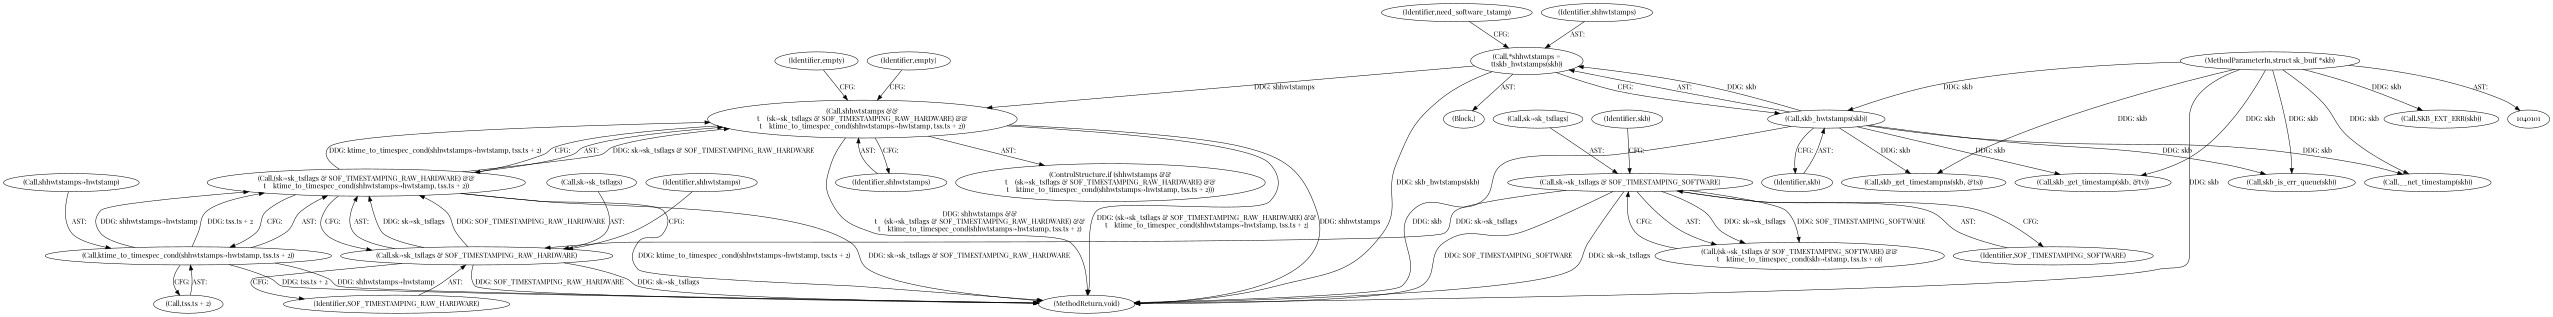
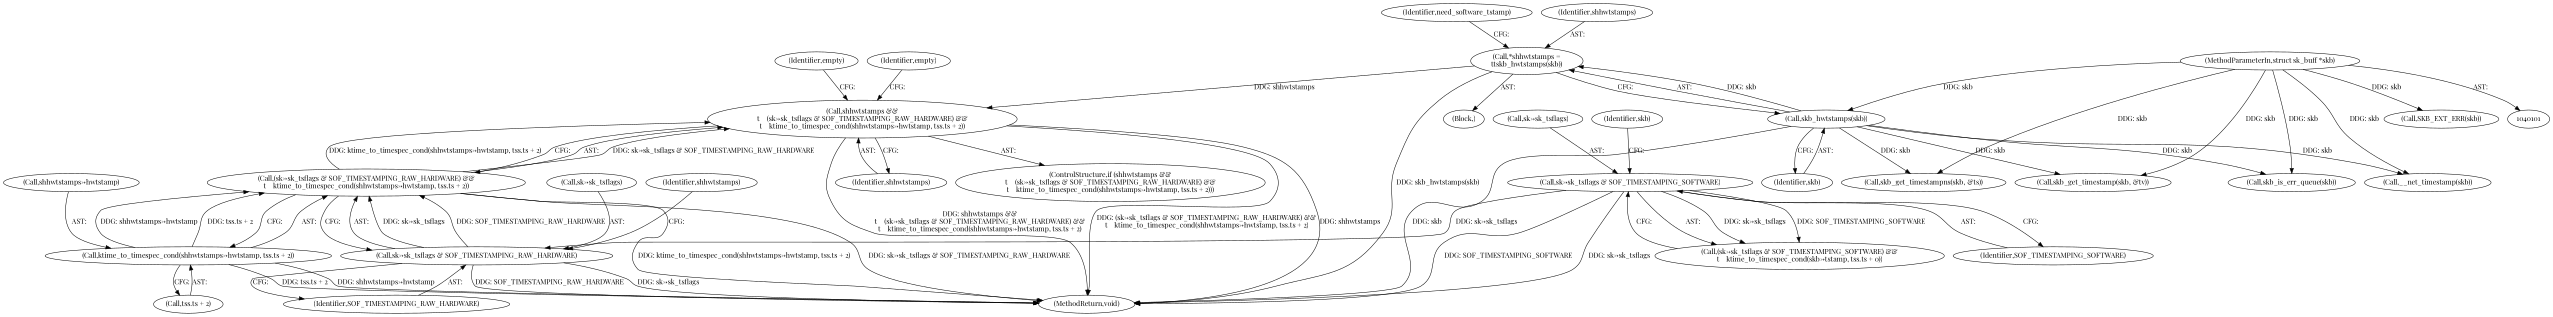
edge "(MethodParameterIn,struct sk_buff *skb)" -> "(MethodReturn,void)": removed, label "DDG: skb"
